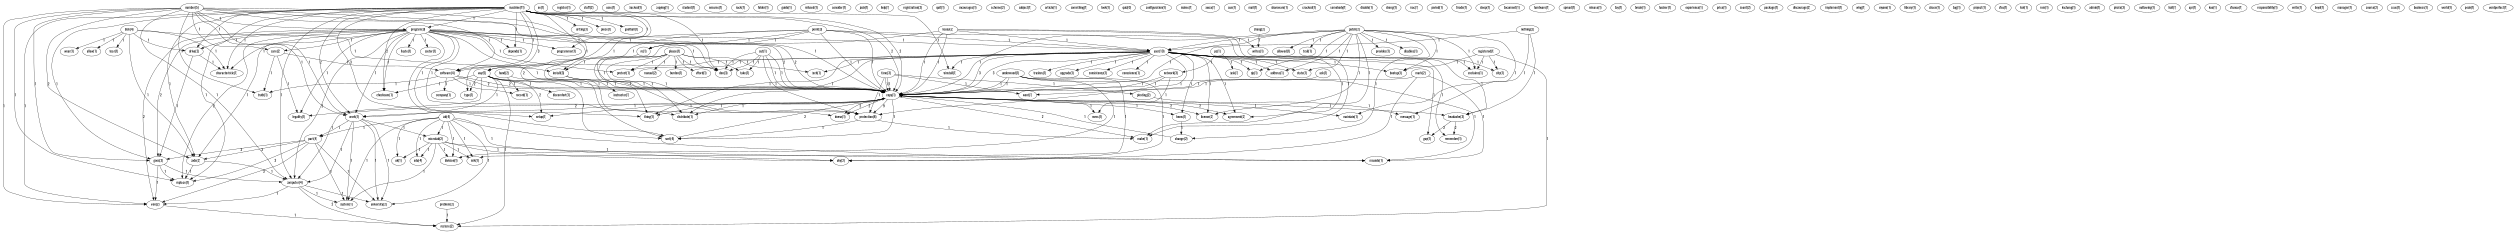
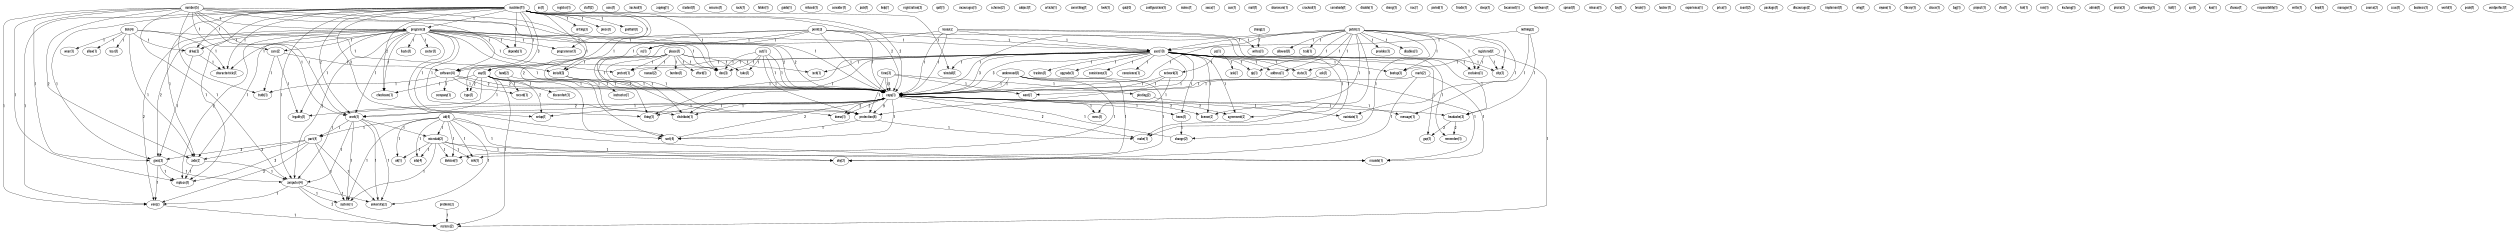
edge "patch(2)" -> "city(1)": added, label "1"
